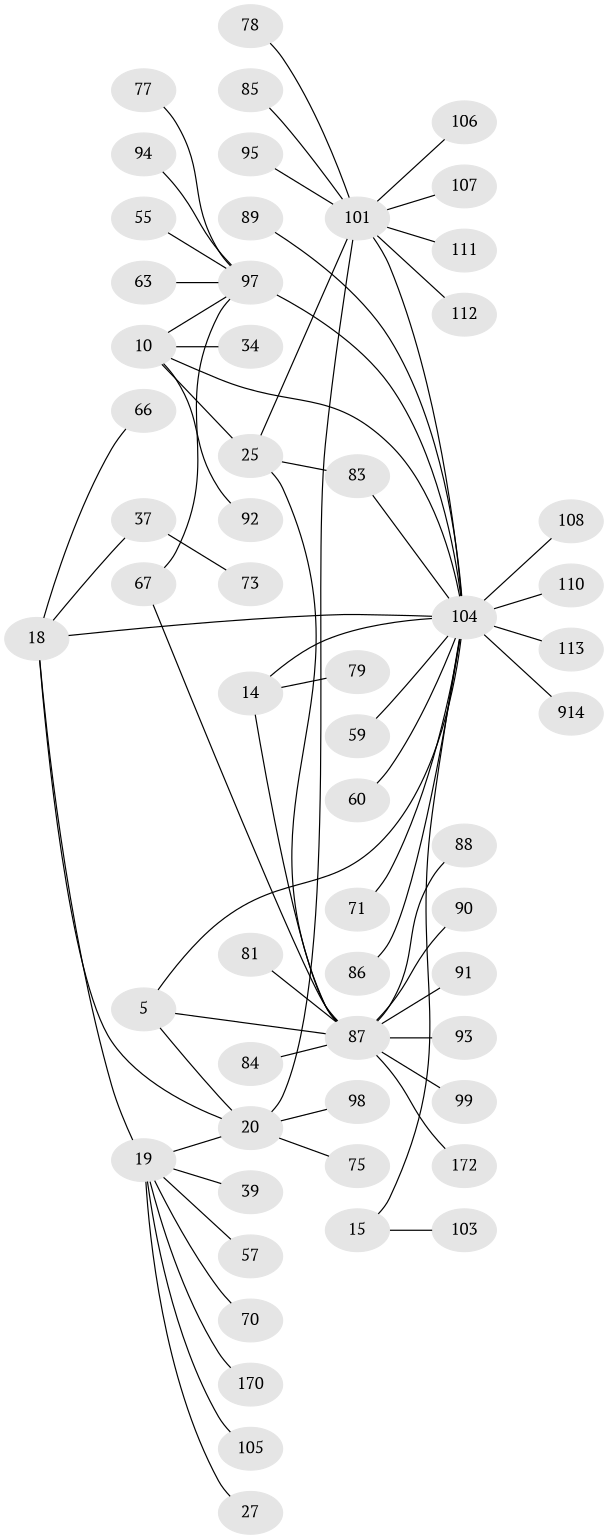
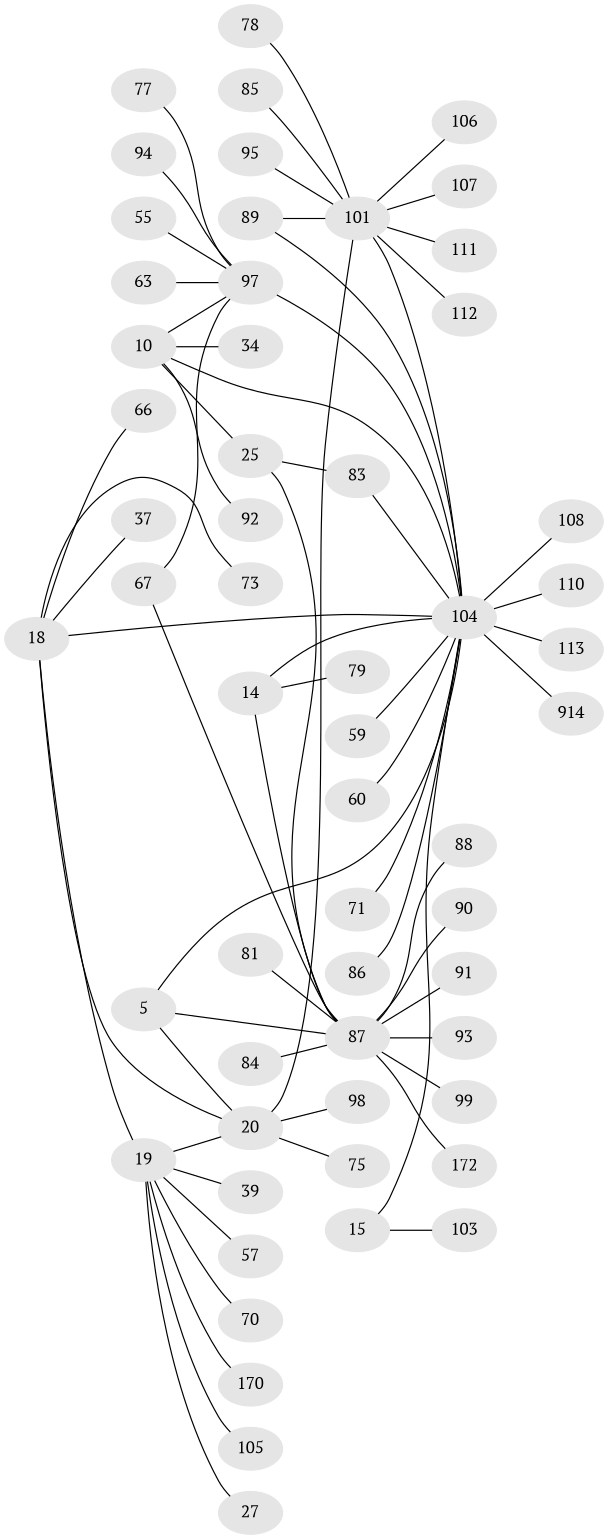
edge "101" -- "25": now "101" -- "89"
edge "37" -- "73": now "18" -- "73"
